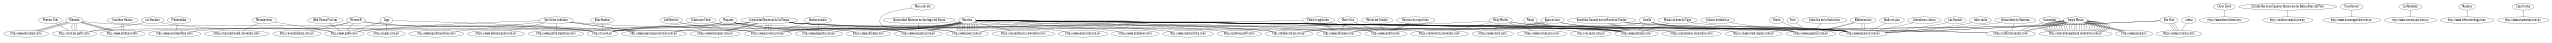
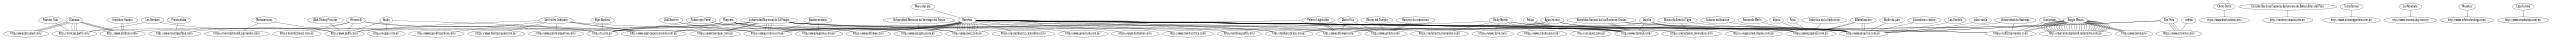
edge "Menu del dia" -- "http://www.lacapital.com.ar/": now "Menu del dia" -- "Revolver"
node "Daga": label "Daga" -> "Budin"
node "Fernando Marin": added
edge "Diabetes" -- "http://tn.com.ar/": removed
edge "Museo de Arte de Tigre" -- "http://www.diario26.com/": now "Museo de Arte de Tigre" -- "https://planetavivo.cienradios.com/"
